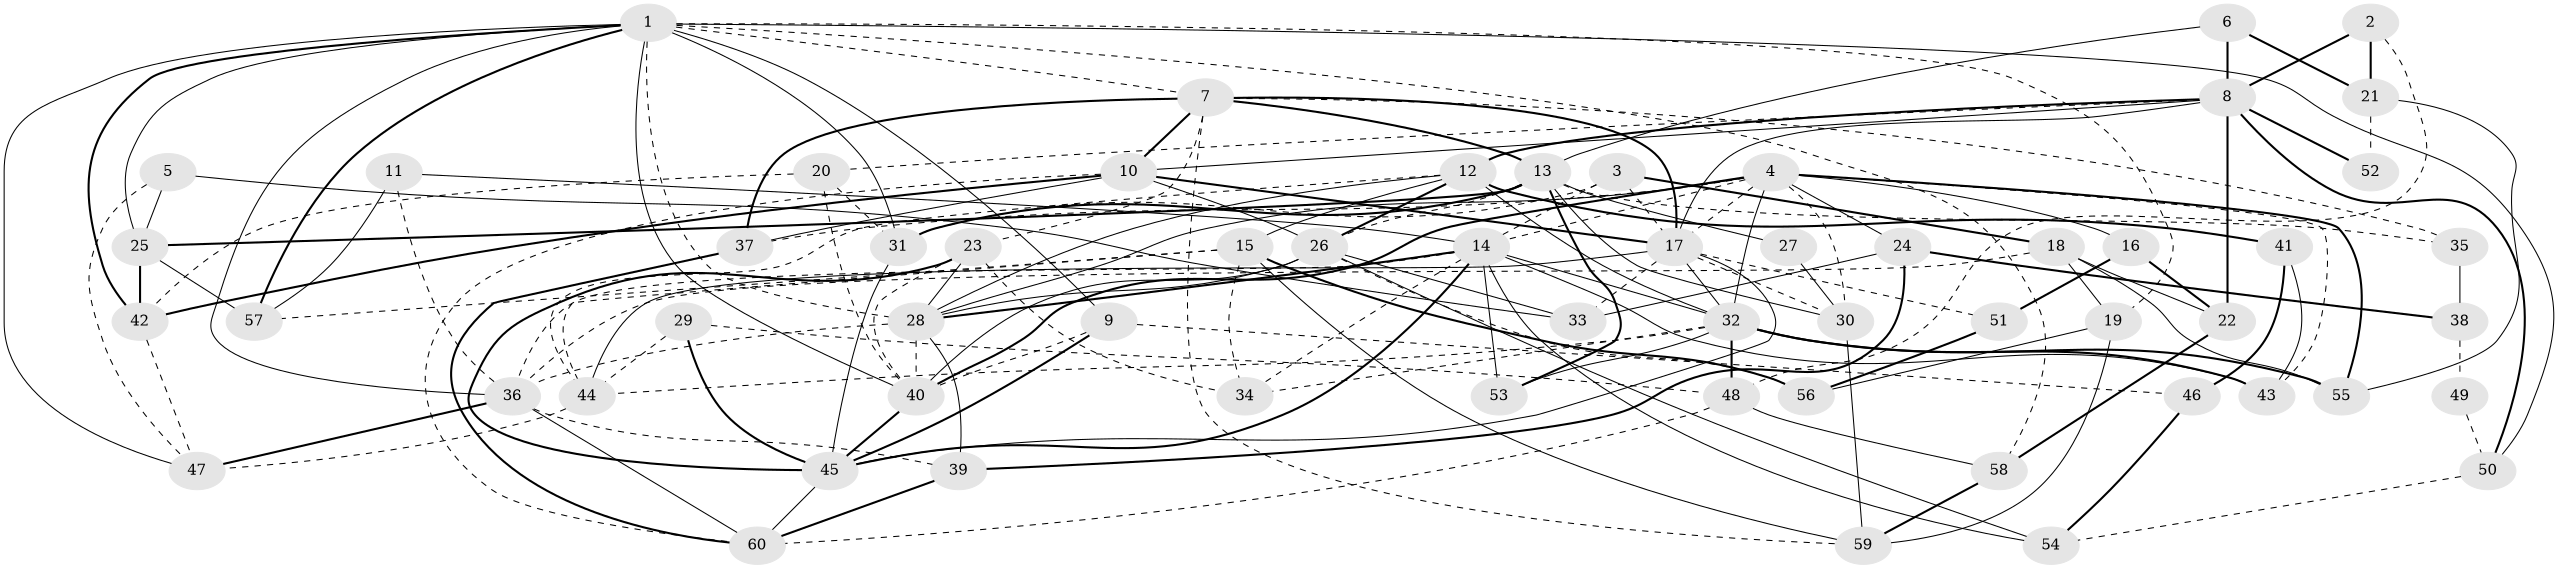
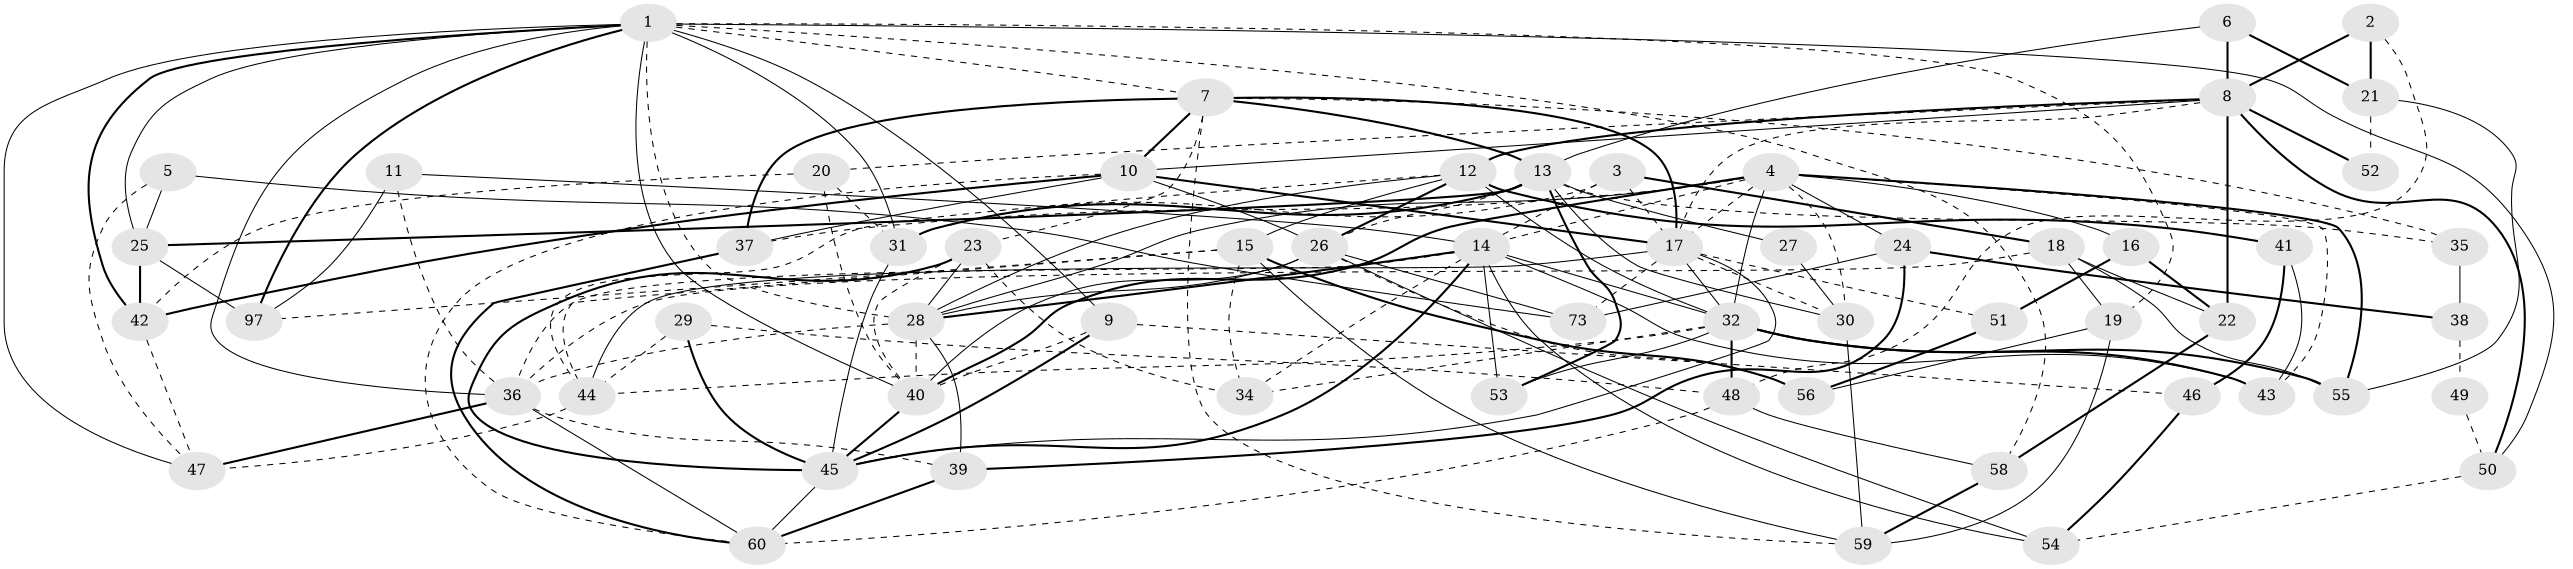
edge "8" -- "17": style solid -> dashed
node "57": label "57" -> "97"
node "33": label "33" -> "73"
